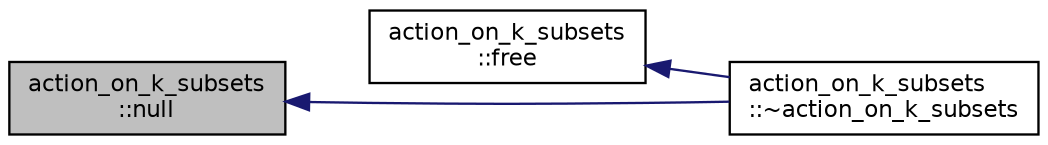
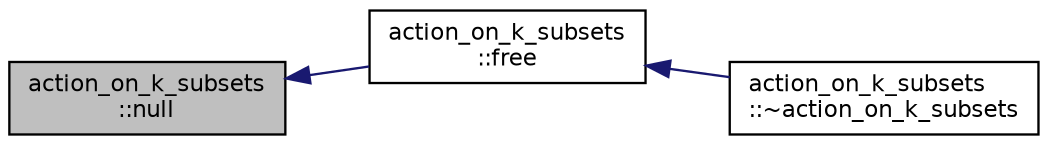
edge "action_on_k_subsets ::~action_on_k_subsets" -> "action_on_k_subsets ::null": now "action_on_k_subsets ::free" -> "action_on_k_subsets ::null"
